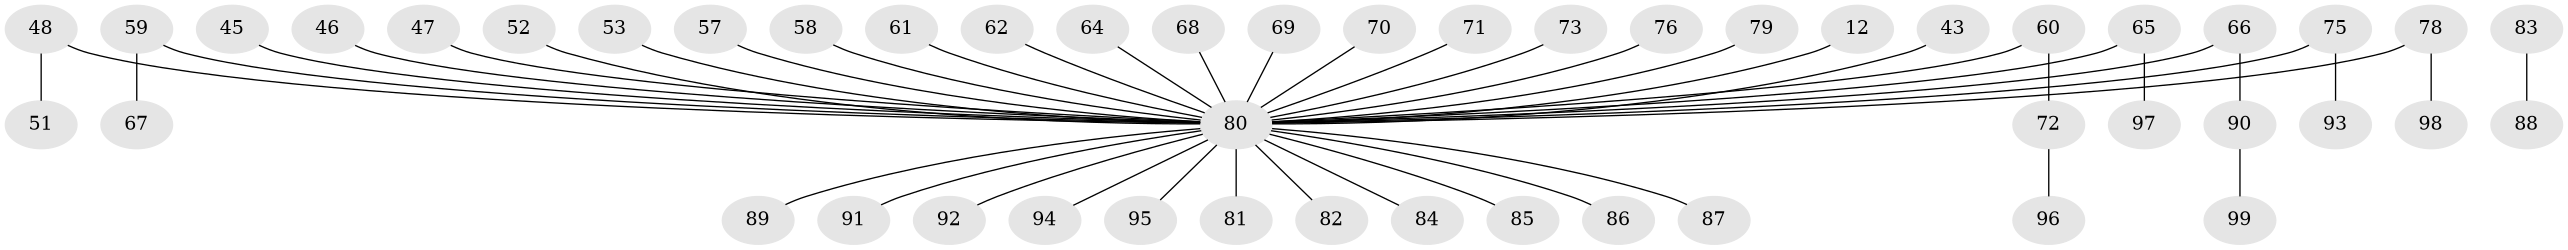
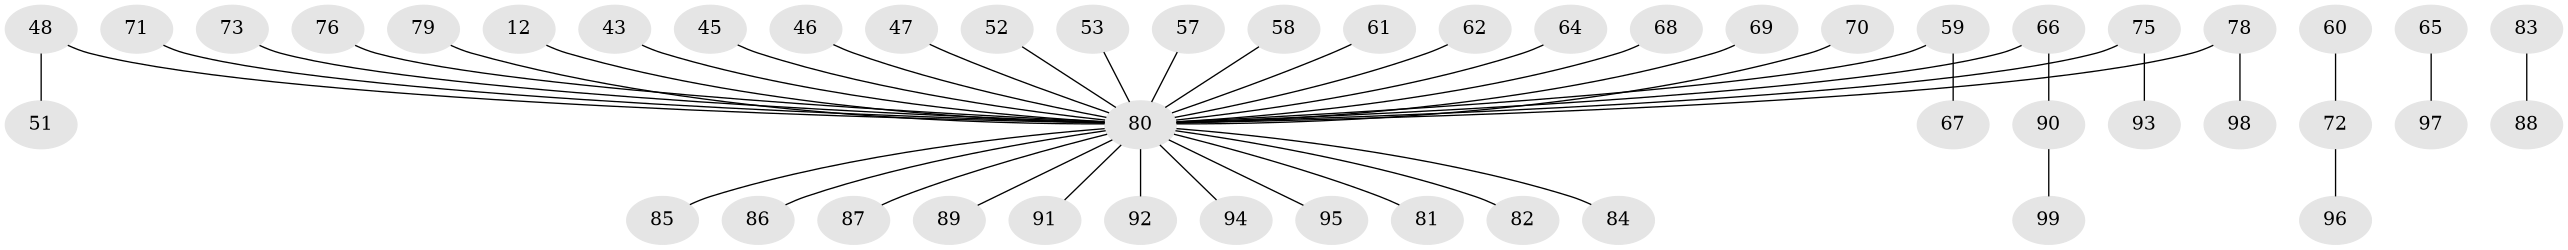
edge "60" -- "80": removed
edge "65" -- "80": removed
